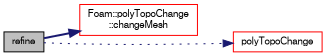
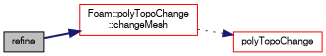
edge "refine" -> "polyTopoChange": now "Foam::polyTopoChange ::changeMesh" -> "polyTopoChange"
